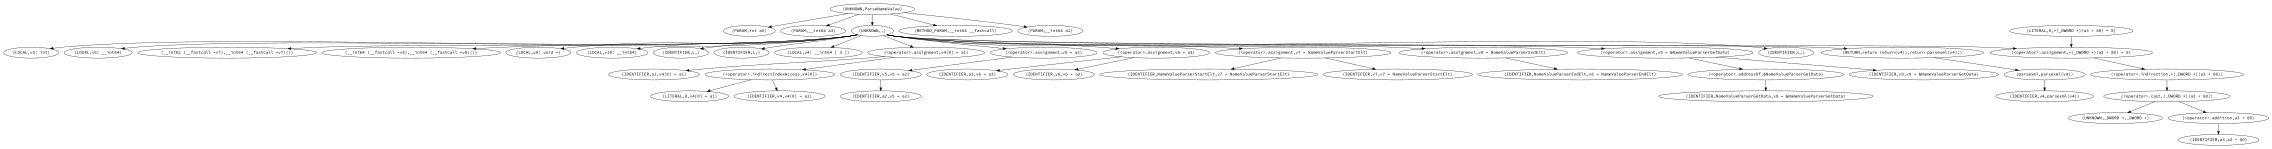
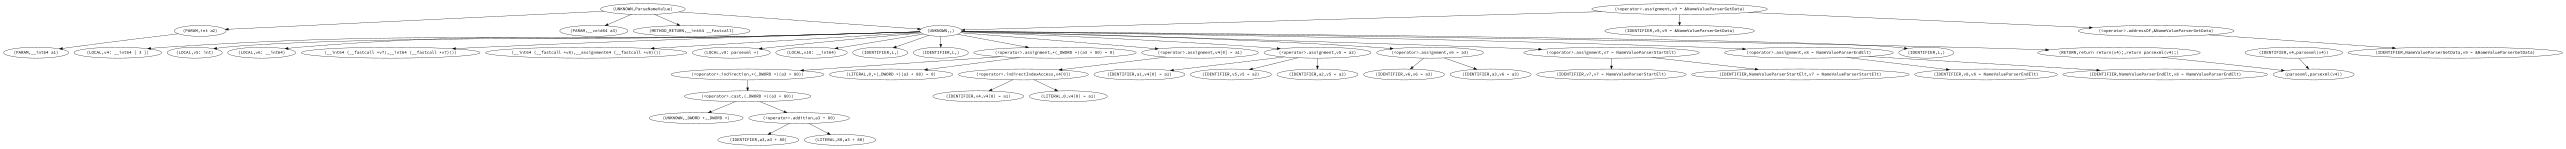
edge "(UNKNOWN,ParseNameValue)" -> "(PARAM,__int64 a1)": now "(PARAM,int a2)" -> "(PARAM,__int64 a1)"
node "(PARAM,__int64 a3)": label "(PARAM,__int64 a3)" -> "(PARAM,__void64 a3)"
node "(METHOD_PARAM,__int64 __fastcall)": label "(METHOD_PARAM,__int64 __fastcall)" -> "(METHOD_RETURN,__int64 __fastcall)"
edge "(LITERAL,0,*(_DWORD *)(a3 + 80) = 0)" -> "(<operator>.assignment,*(_DWORD *)(a3 + 80) = 0)": reversed
edge "(UNKNOWN,,)" -> "(<operator>.assignment,v9 = &NameValueParserGetData)": reversed
node "(__int62 (__fastcall *v7),__int64 (__fastcall *v7)())": label "(__int62 (__fastcall *v7),__int64 (__fastcall *v7)())" -> "(__int64 (__fastcall *v7),__int64 (__fastcall *v7)())"
node "(__int64 (__fastcall *v8),__int64 (__fastcall *v8)())": label "(__int64 (__fastcall *v8),__int64 (__fastcall *v8)())" -> "(__int64 (__fastcall *v8),__assignment64 (__fastcall *v8)())"
node "(LOCAL,v9: void *)": label "(LOCAL,v9: void *)" -> "(LOCAL,v9: parsexml *)"
edge "(<operator>.assignment,v4[0] = a1)" -> "(IDENTIFIER,a1,v4[0] = a1)": now "(<operator>.assignment,v5 = a2)" -> "(IDENTIFIER,a1,v4[0] = a1)"
node "(IDENTIFIER,v8,v8 = NameValueParserEndElt)": added
edge "(IDENTIFIER,v5,v5 = a2)" -> "(IDENTIFIER,a2,v5 = a2)": now "(<operator>.assignment,v5 = a2)" -> "(IDENTIFIER,a2,v5 = a2)"
edge "(parsexml,parsexml(v4))" -> "(IDENTIFIER,v4,parsexml(v4))": reversed
node "(LITERAL,80,a3 + 80)": added
